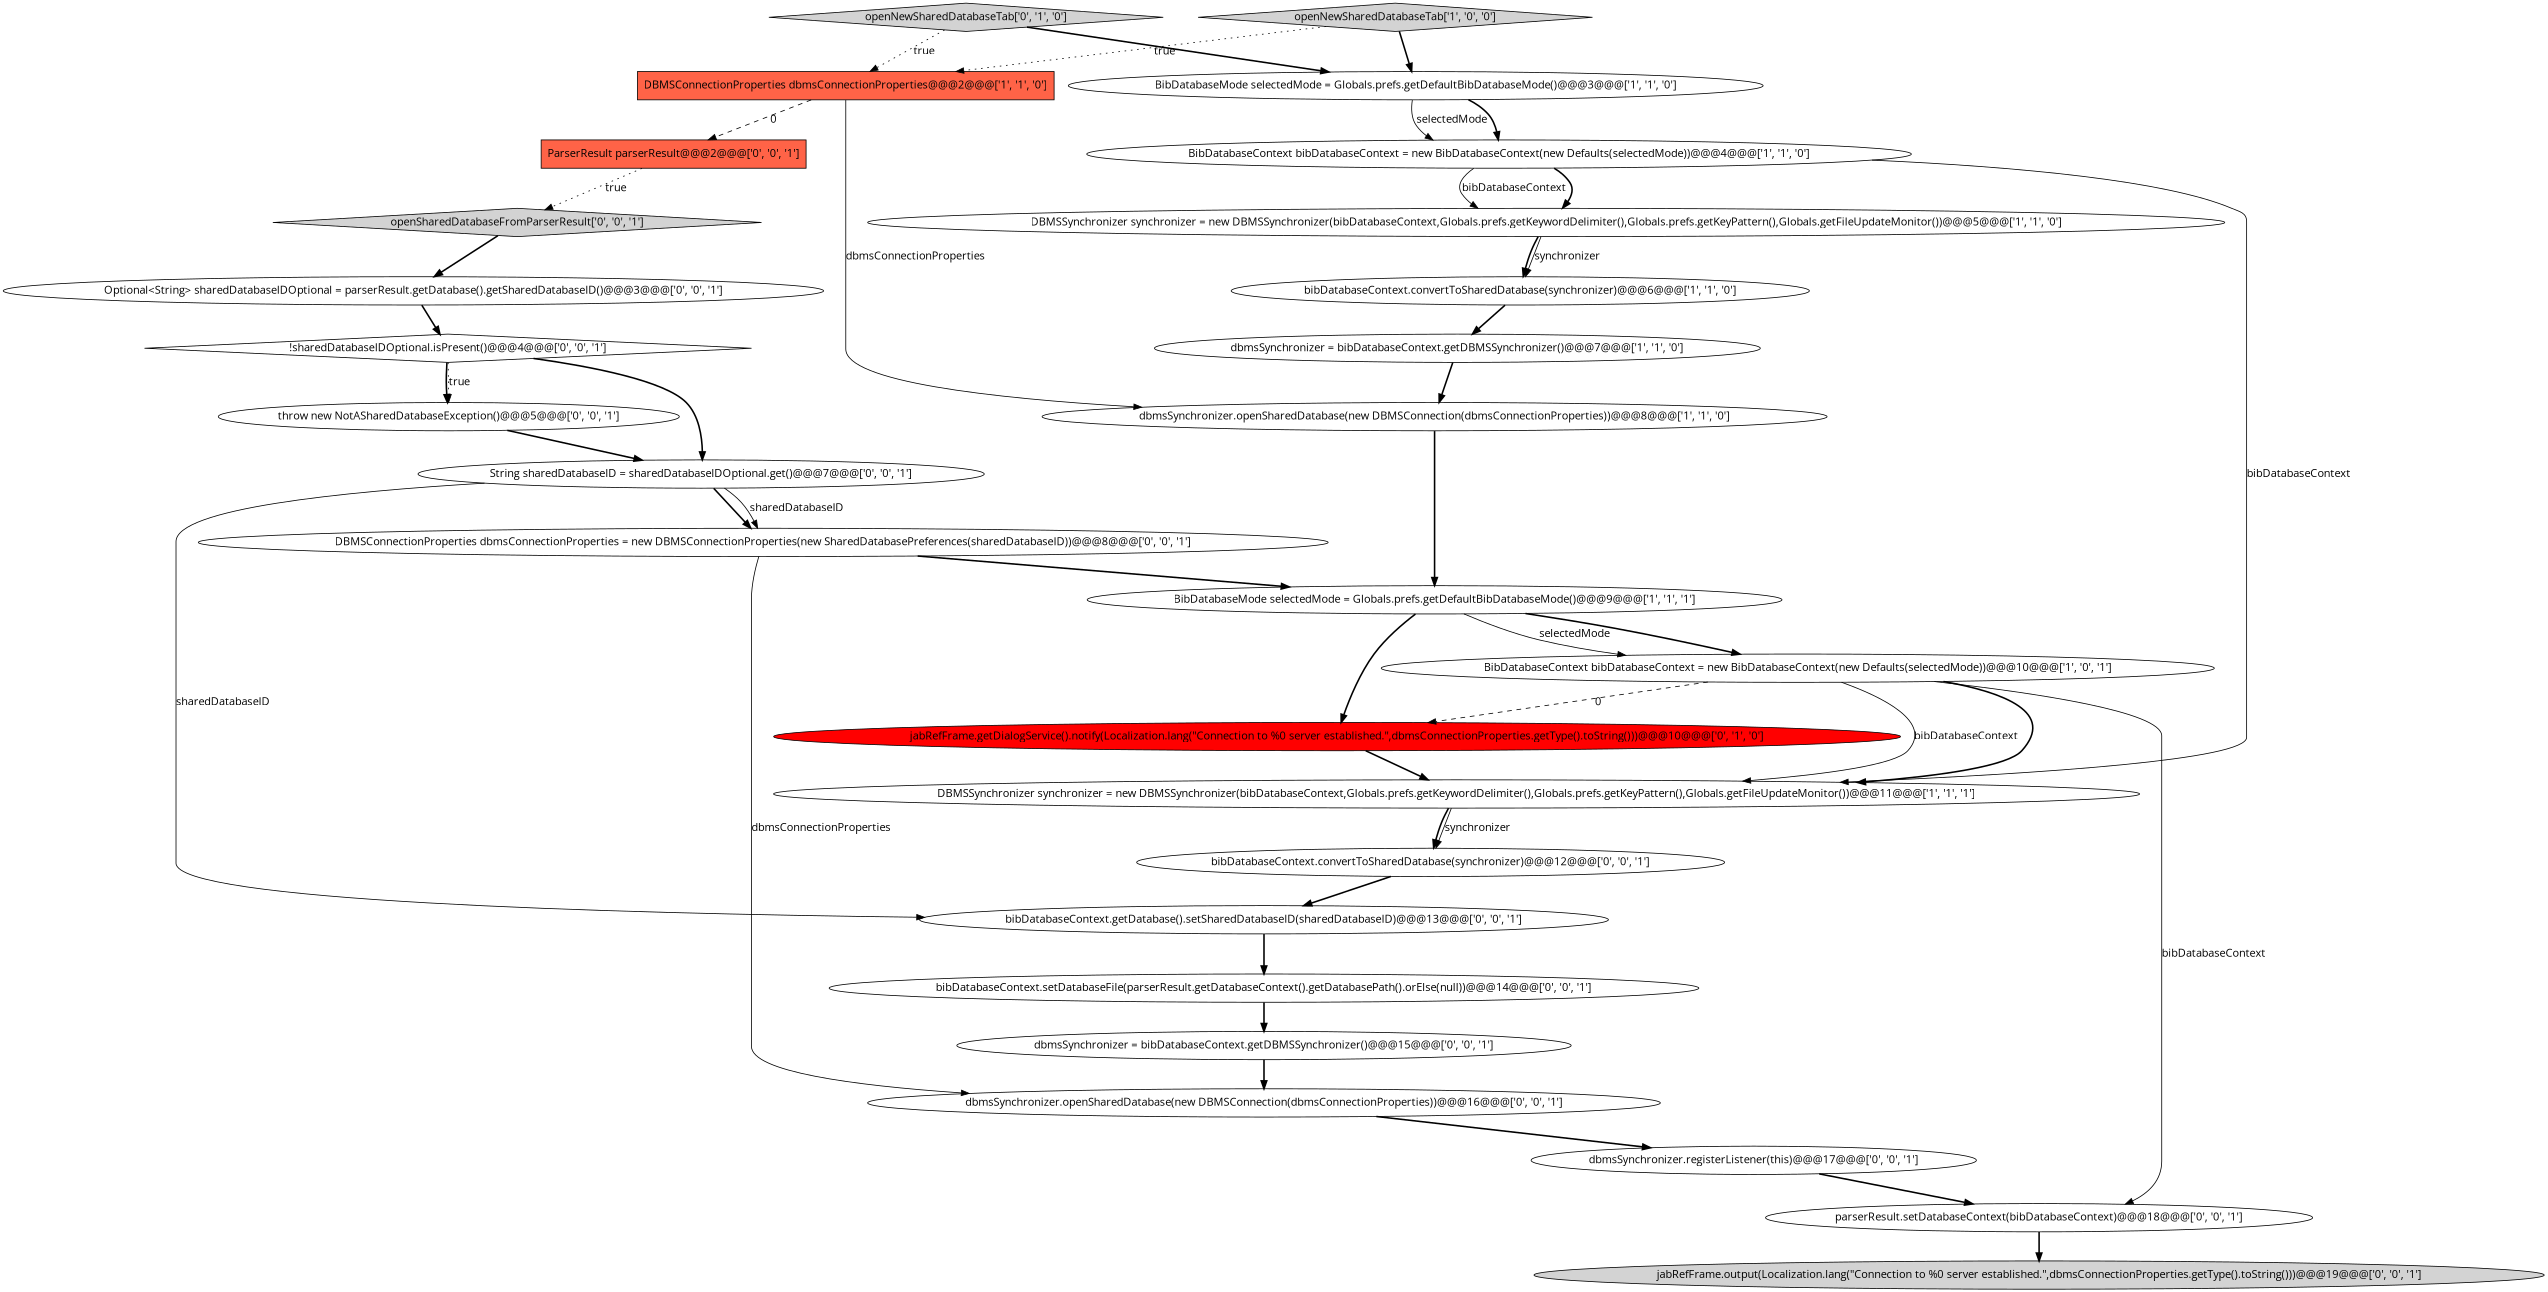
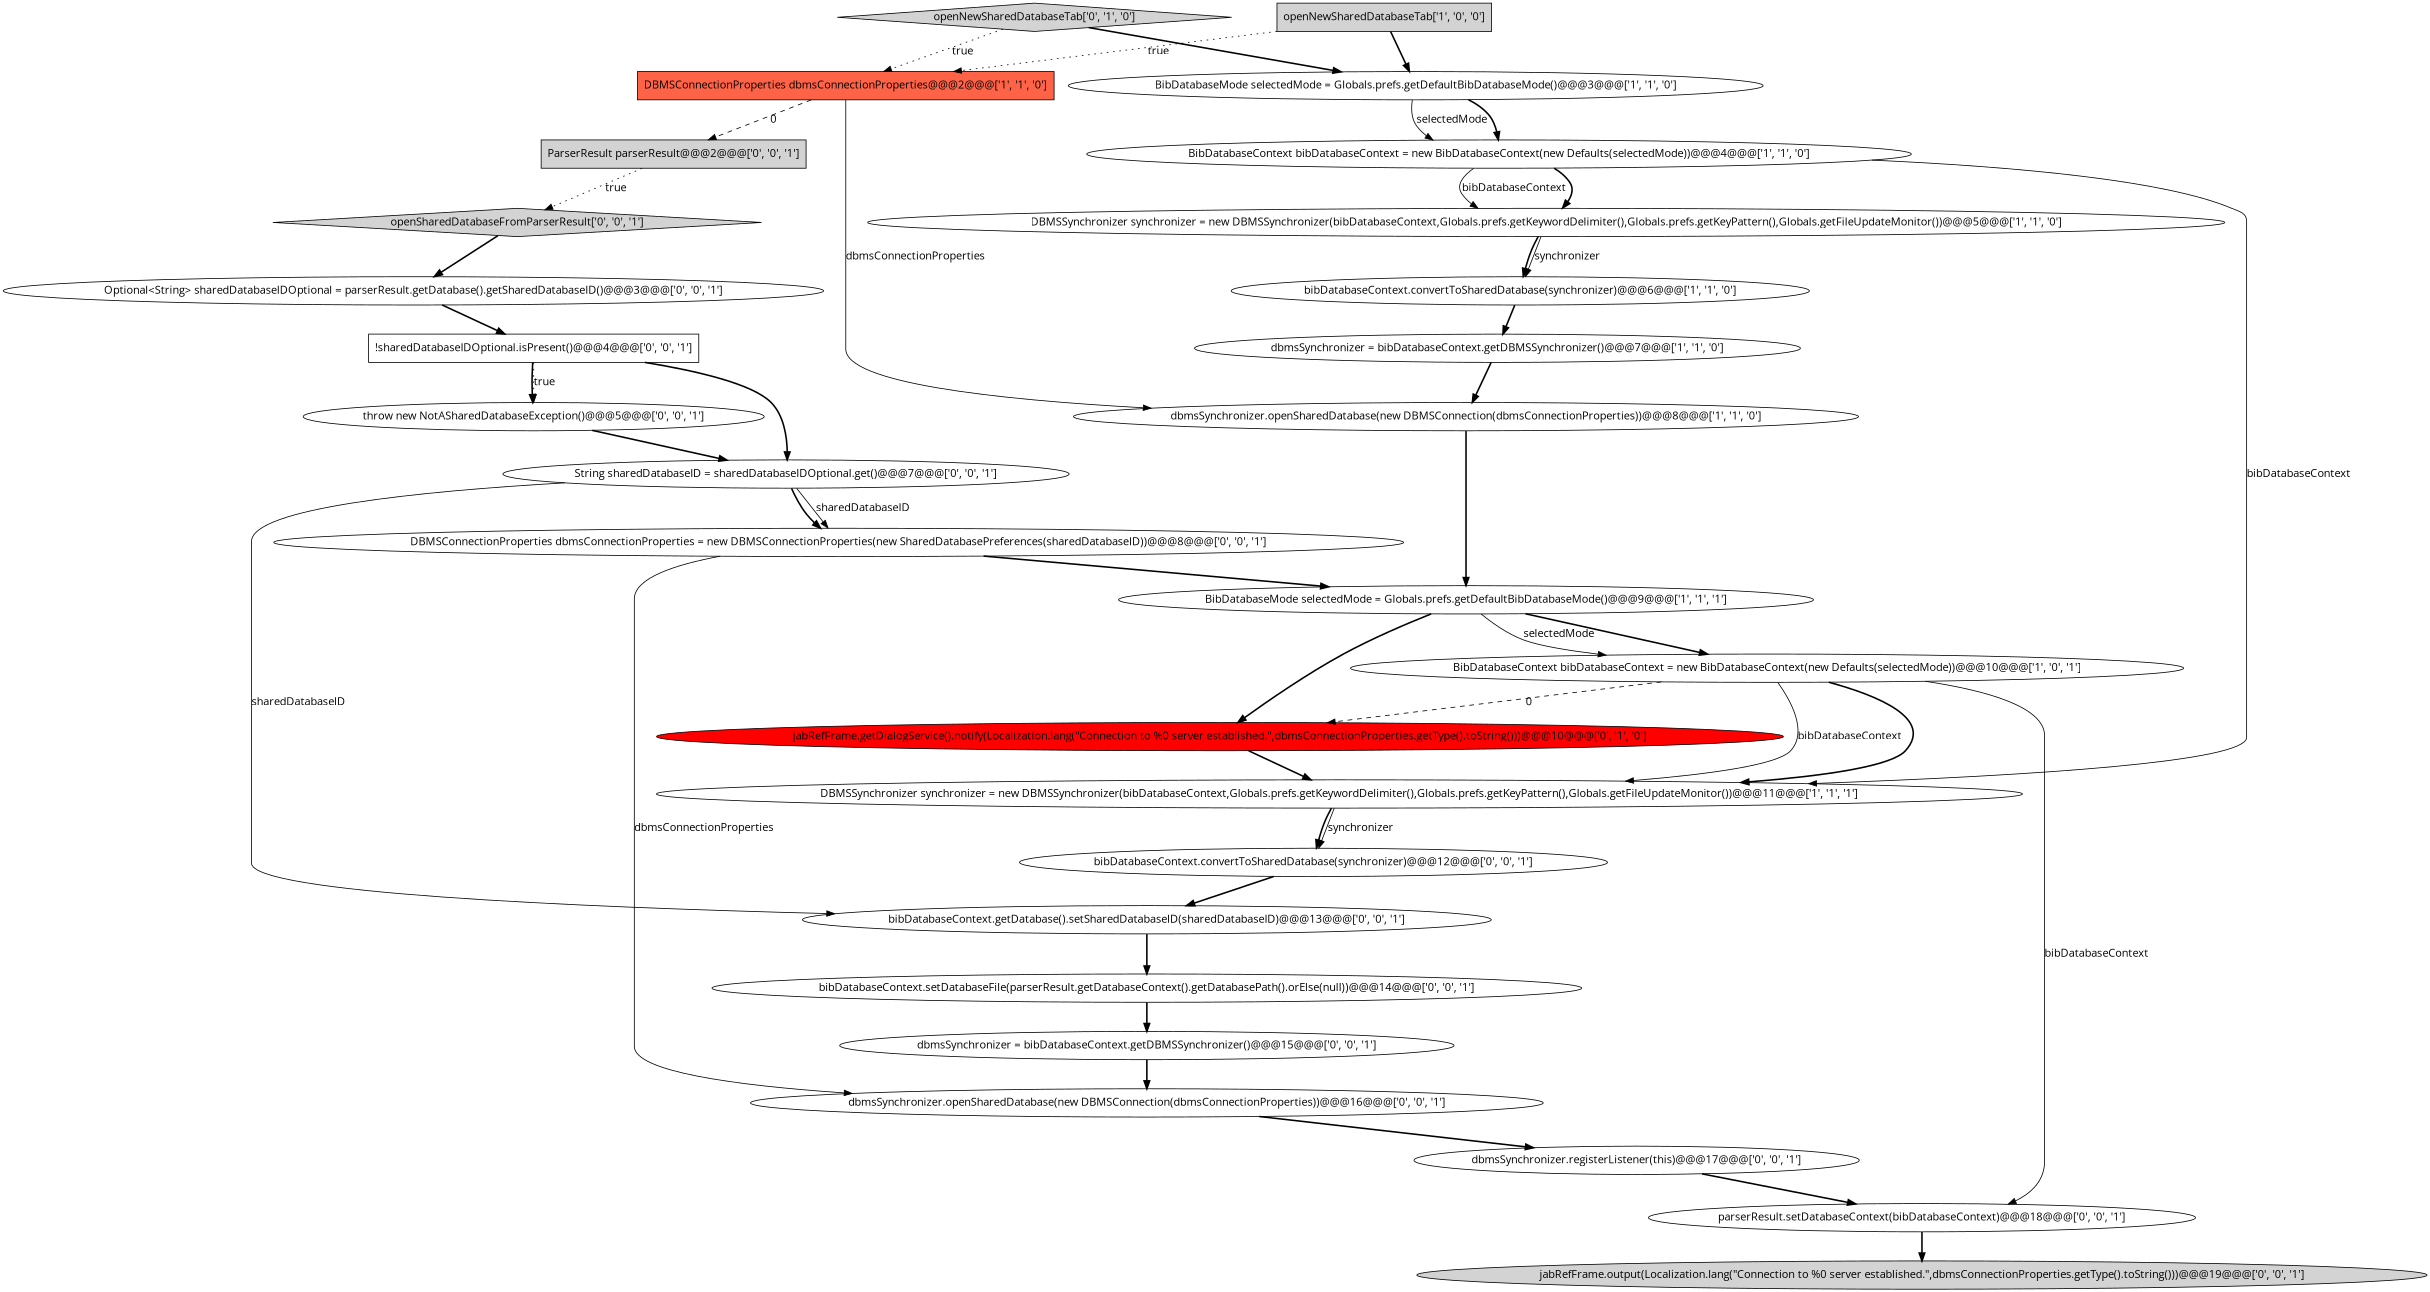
node "openNewSharedDatabaseTab['1', '0', '0']": shape diamond -> box
node "ParserResult parserResult@@@2@@@['0', '0', '1']": fillcolor tomato -> lightgray
node "!sharedDatabaseIDOptional.isPresent()@@@4@@@['0', '0', '1']": shape diamond -> box
